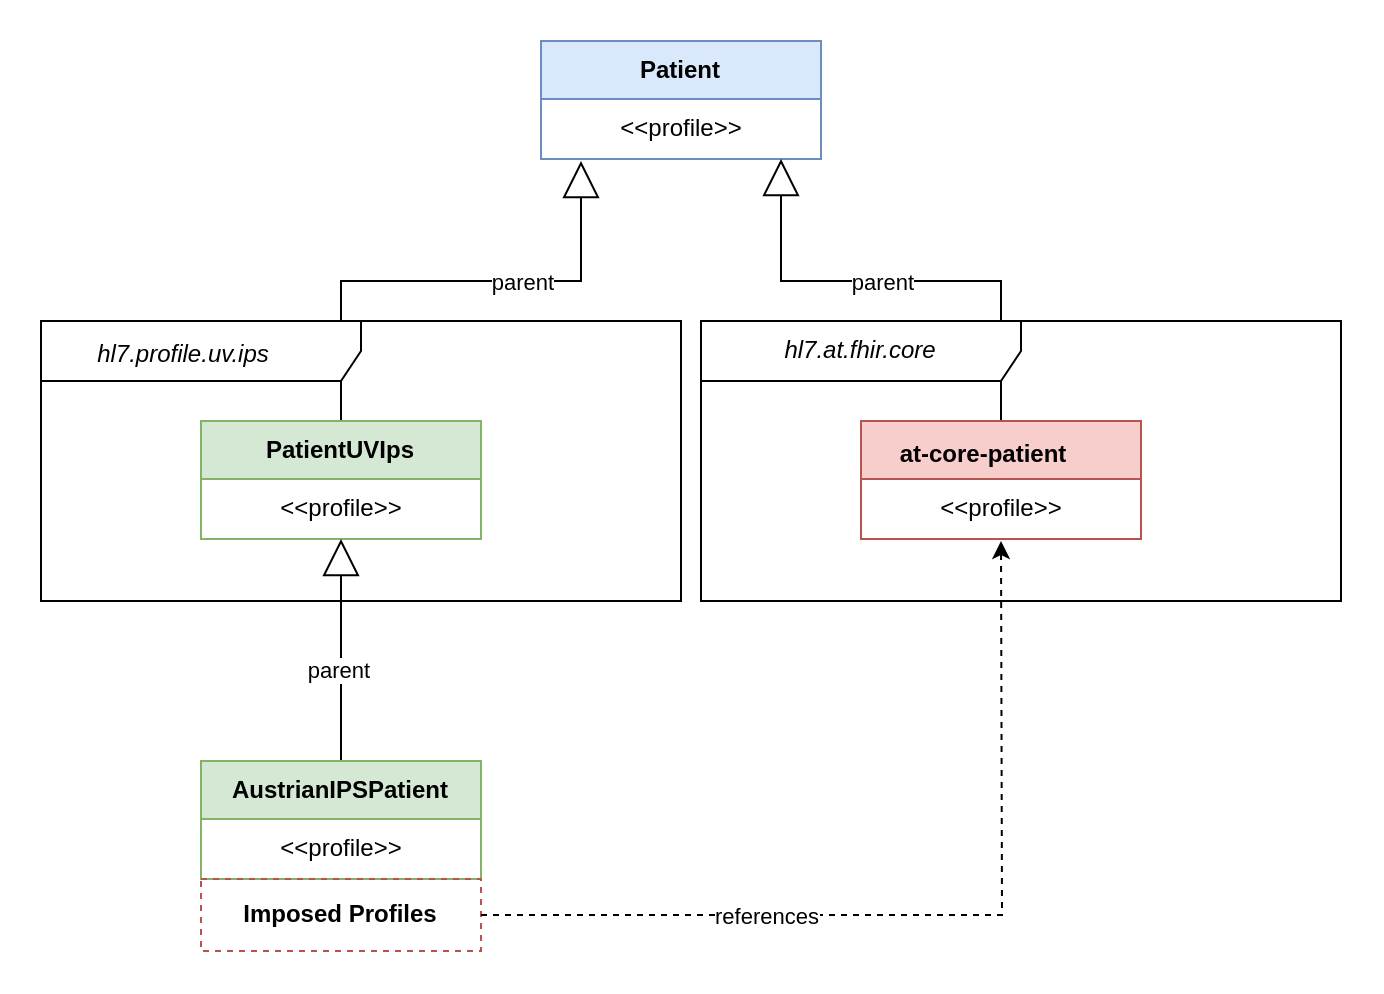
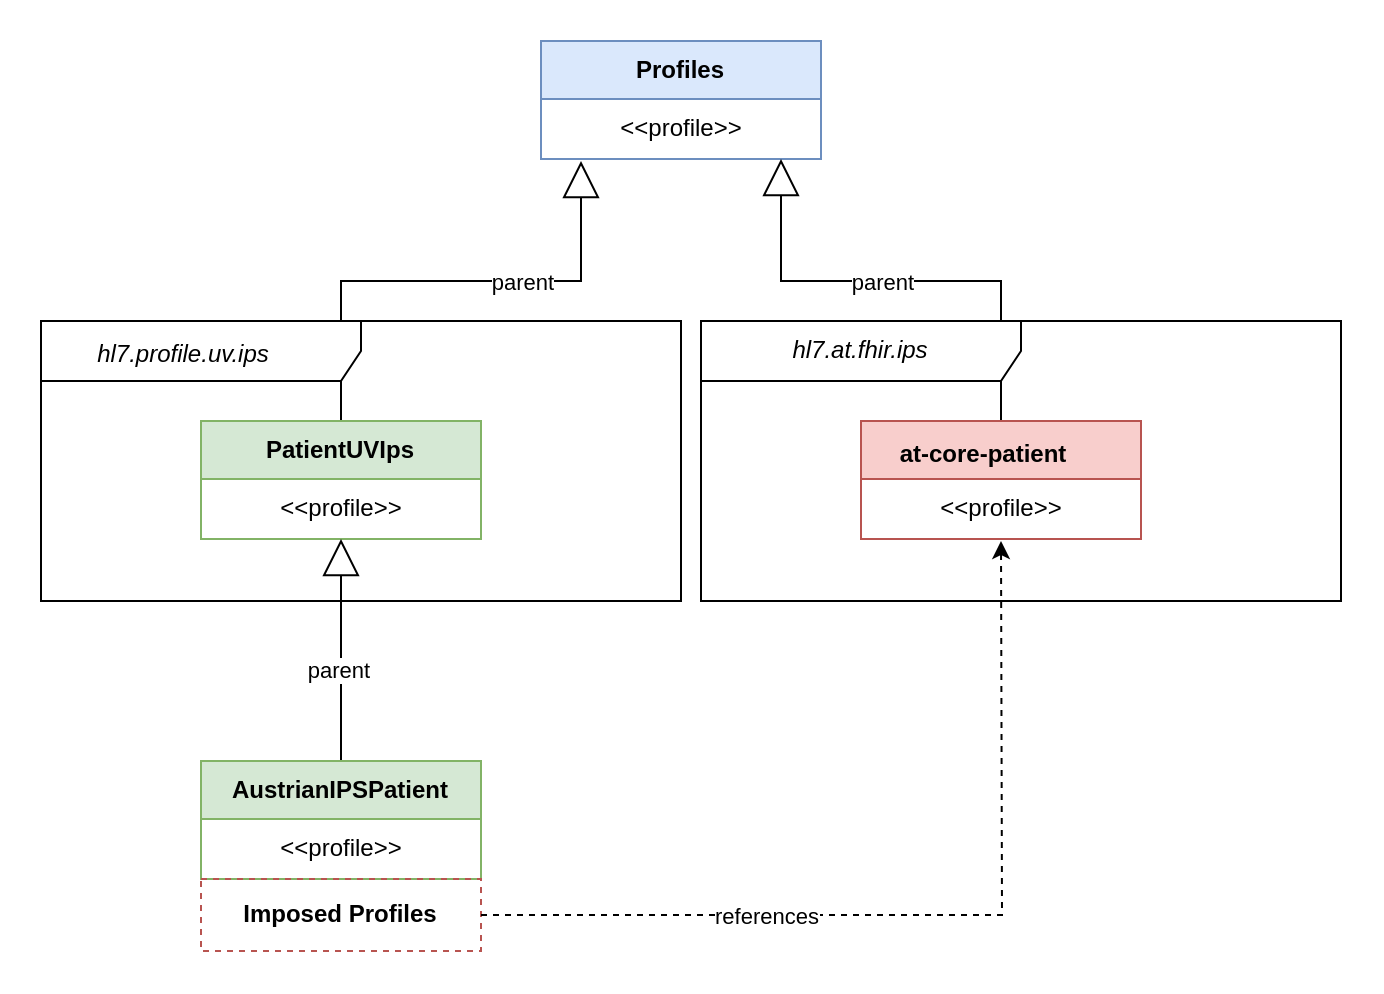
node "Patient": label "Patient" -> "Profiles"
node "hl7.at.fhir.core": label "hl7.at.fhir.core" -> "hl7.at.fhir.ips"
